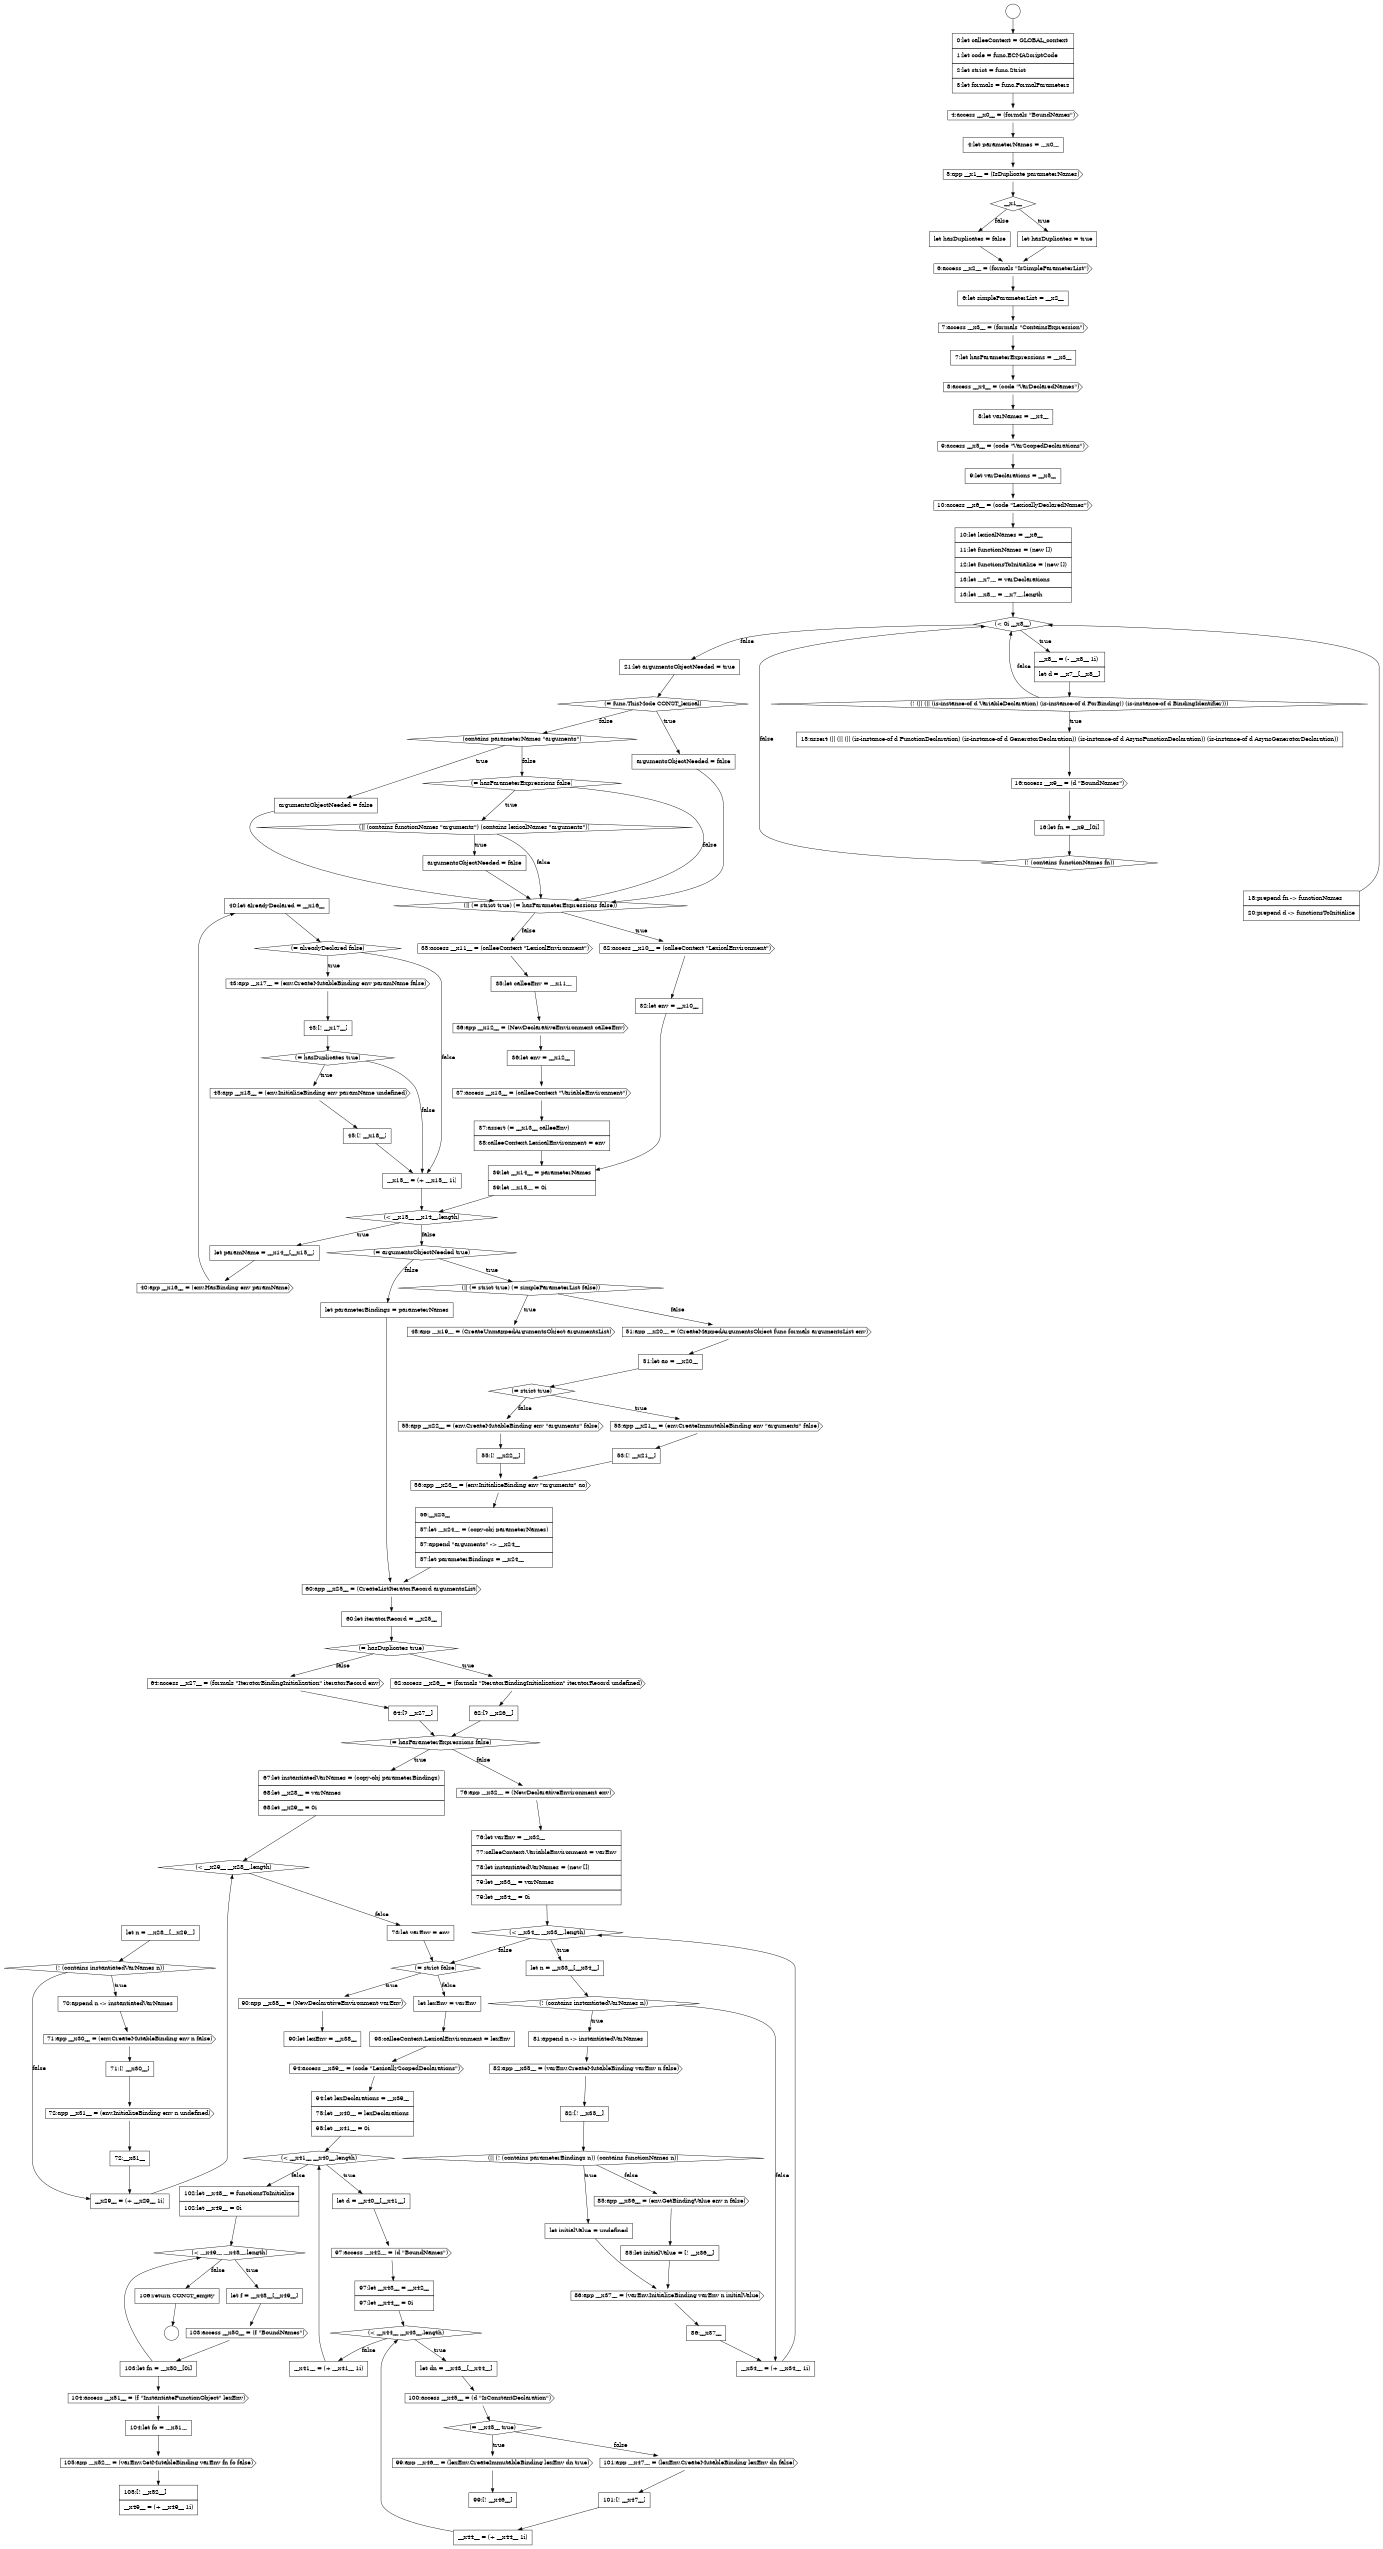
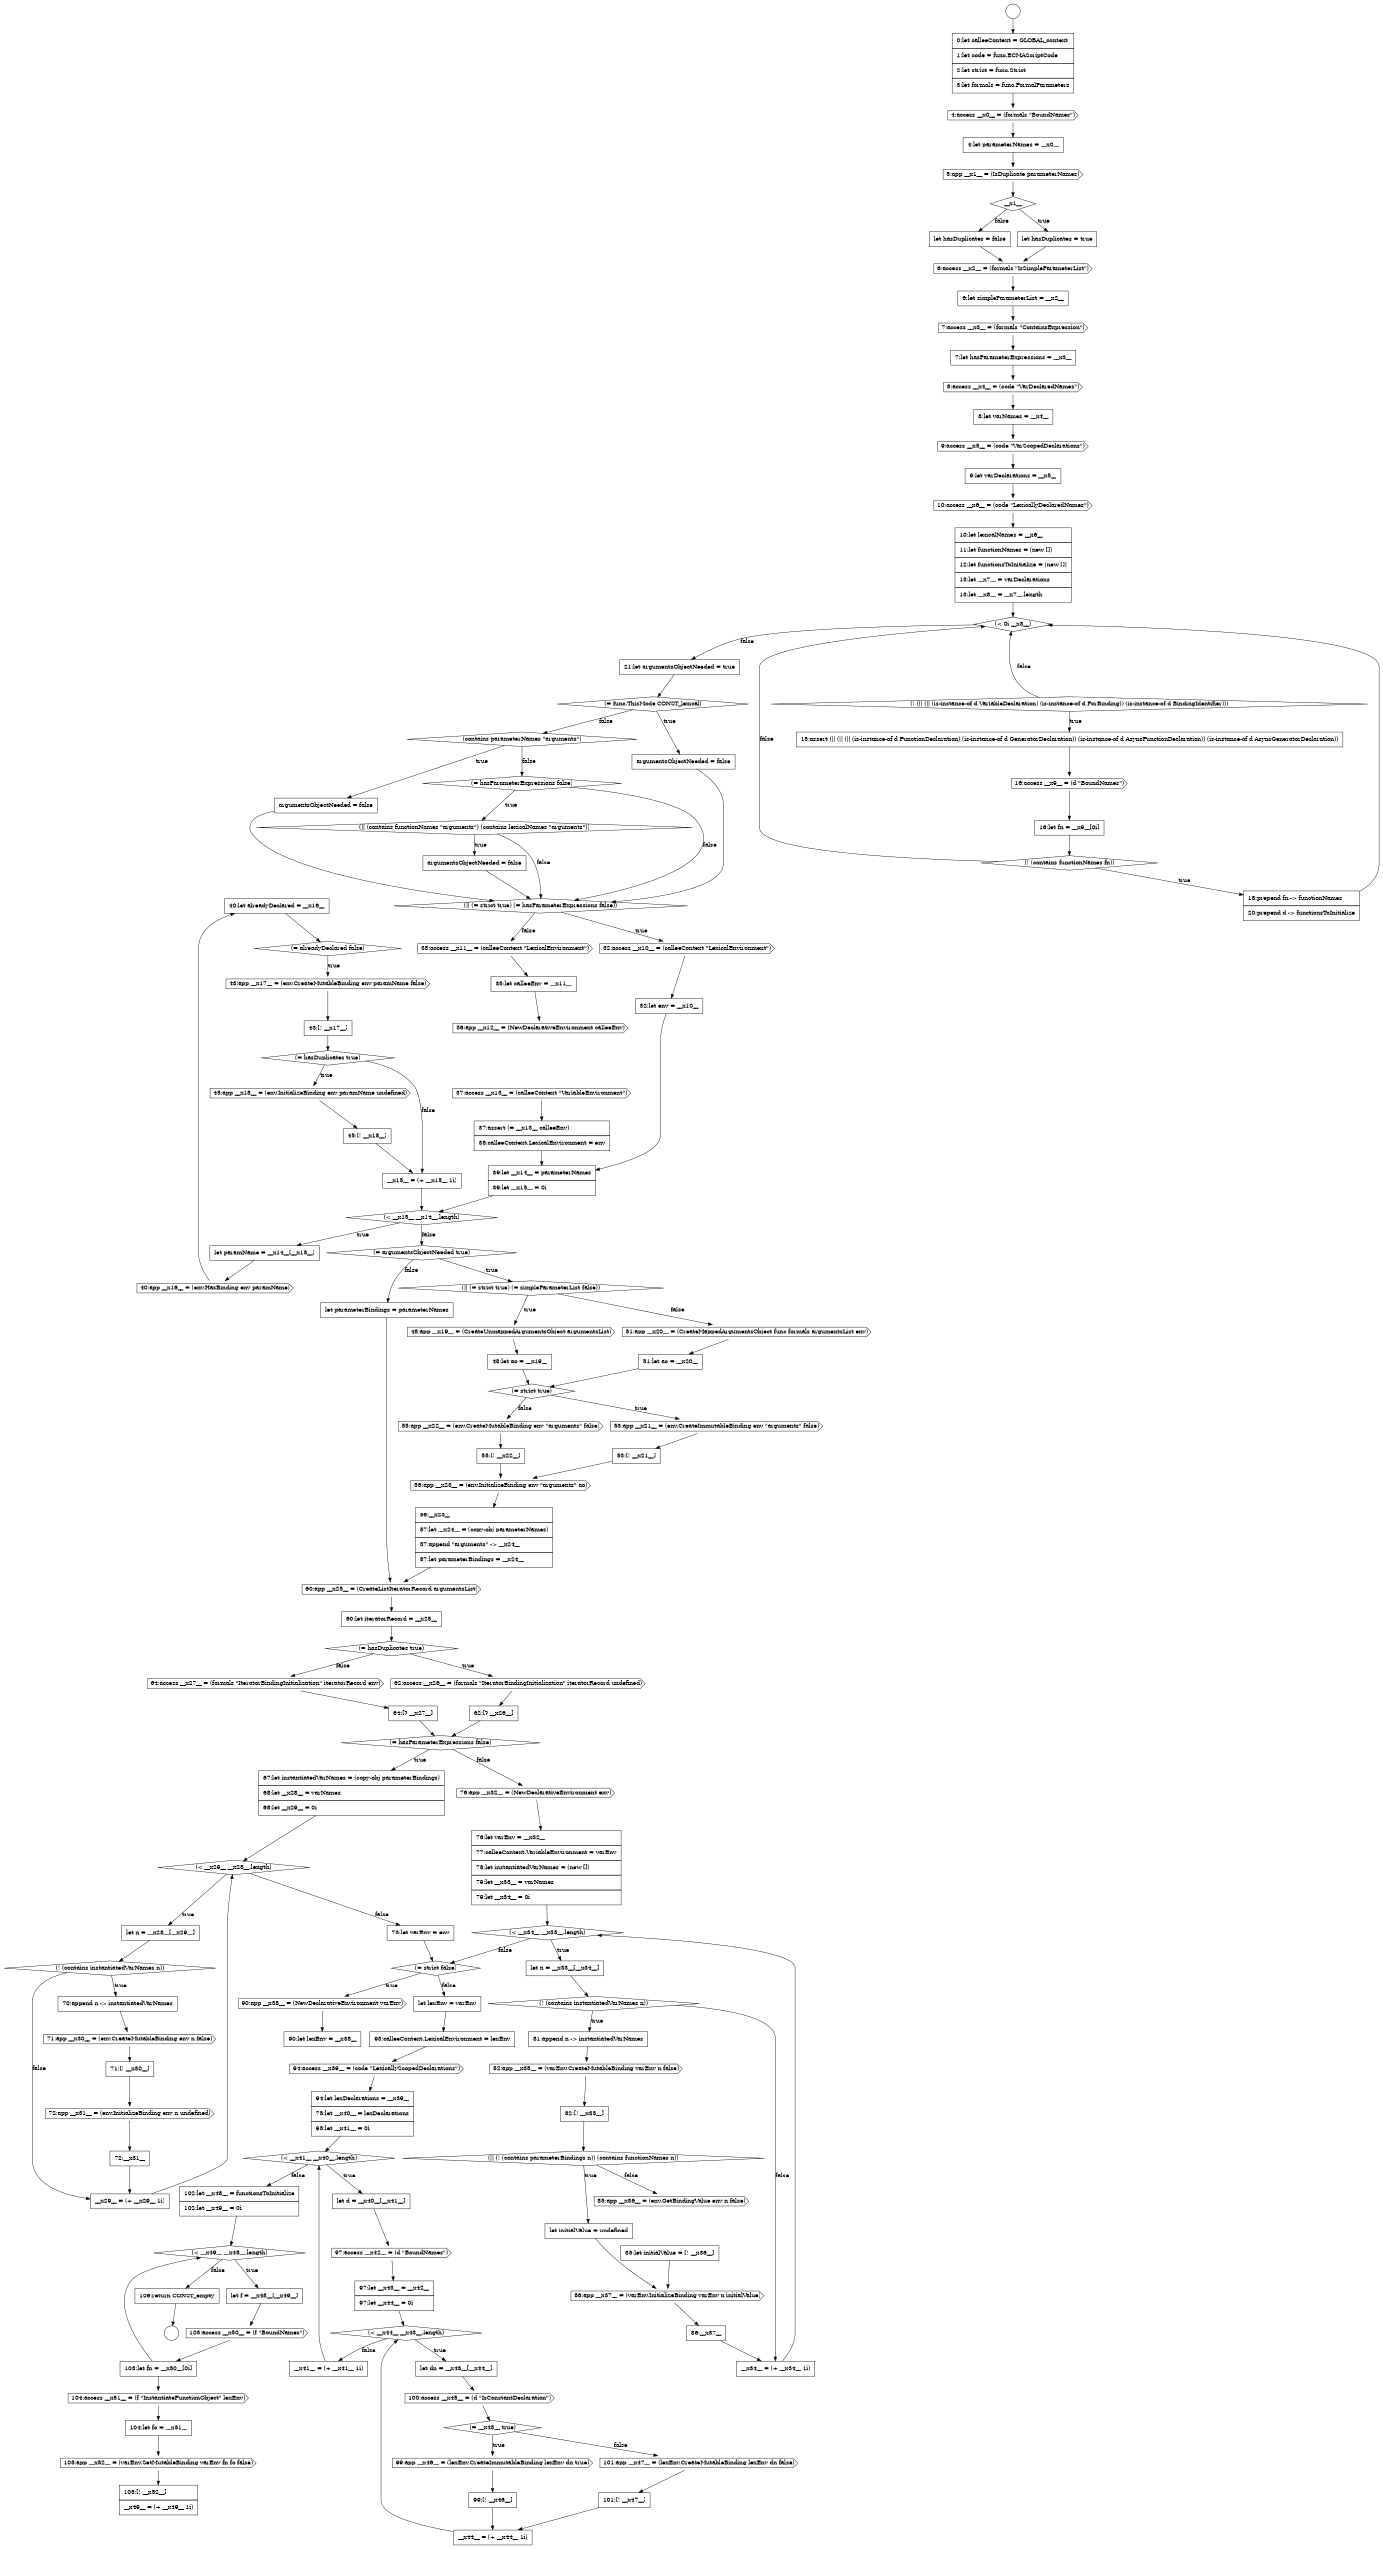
node "__x8__ = (- __x8__ 1i)": removed
edge "(! (contains functionNames fn))" -> "18:prepend fn -> functionNames": added, label "true"
edge "(= alreadyDeclared false)" -> "__x15__ = (+ __x15__ 1i)": removed, label "false"
node "36:let env = __x12__": removed
node "48:let ao = __x19__": added
edge "(< __x29__ __x28__.length)" -> "let n = __x28__[__x29__]": added, label "true"
edge "85:app __x36__ = (env.GetBindingValue env n false)" -> "85:let initialValue = [! __x36__]": removed
edge "99:[! __x46__]" -> "__x44__ = (+ __x44__ 1i)": added
